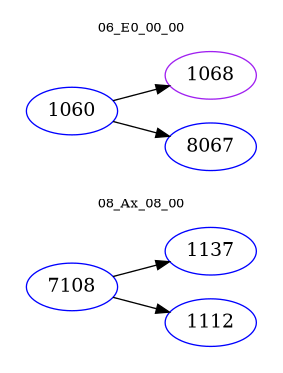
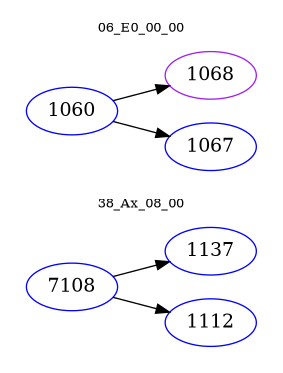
node "8067": label "8067" -> "1067"
cluster "08_Ax_08_00": label "08_Ax_08_00" -> "38_Ax_08_00"
